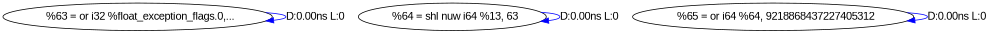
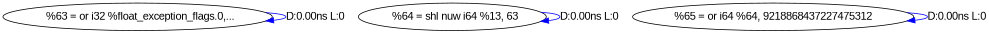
node "%65 = or i64 %64, 9218868437227405312": label "%65 = or i64 %64, 9218868437227405312" -> "%65 = or i64 %64, 9218868437227475312"
